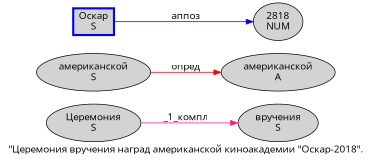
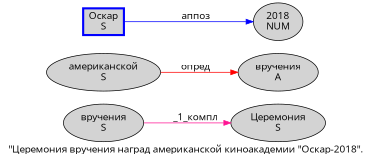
node "2818 NUM": label "2818 NUM" -> "2018 NUM"
node "американской A": label "американской A" -> "вручения A"
edge "Церемония S" -> "вручения S": reversed
